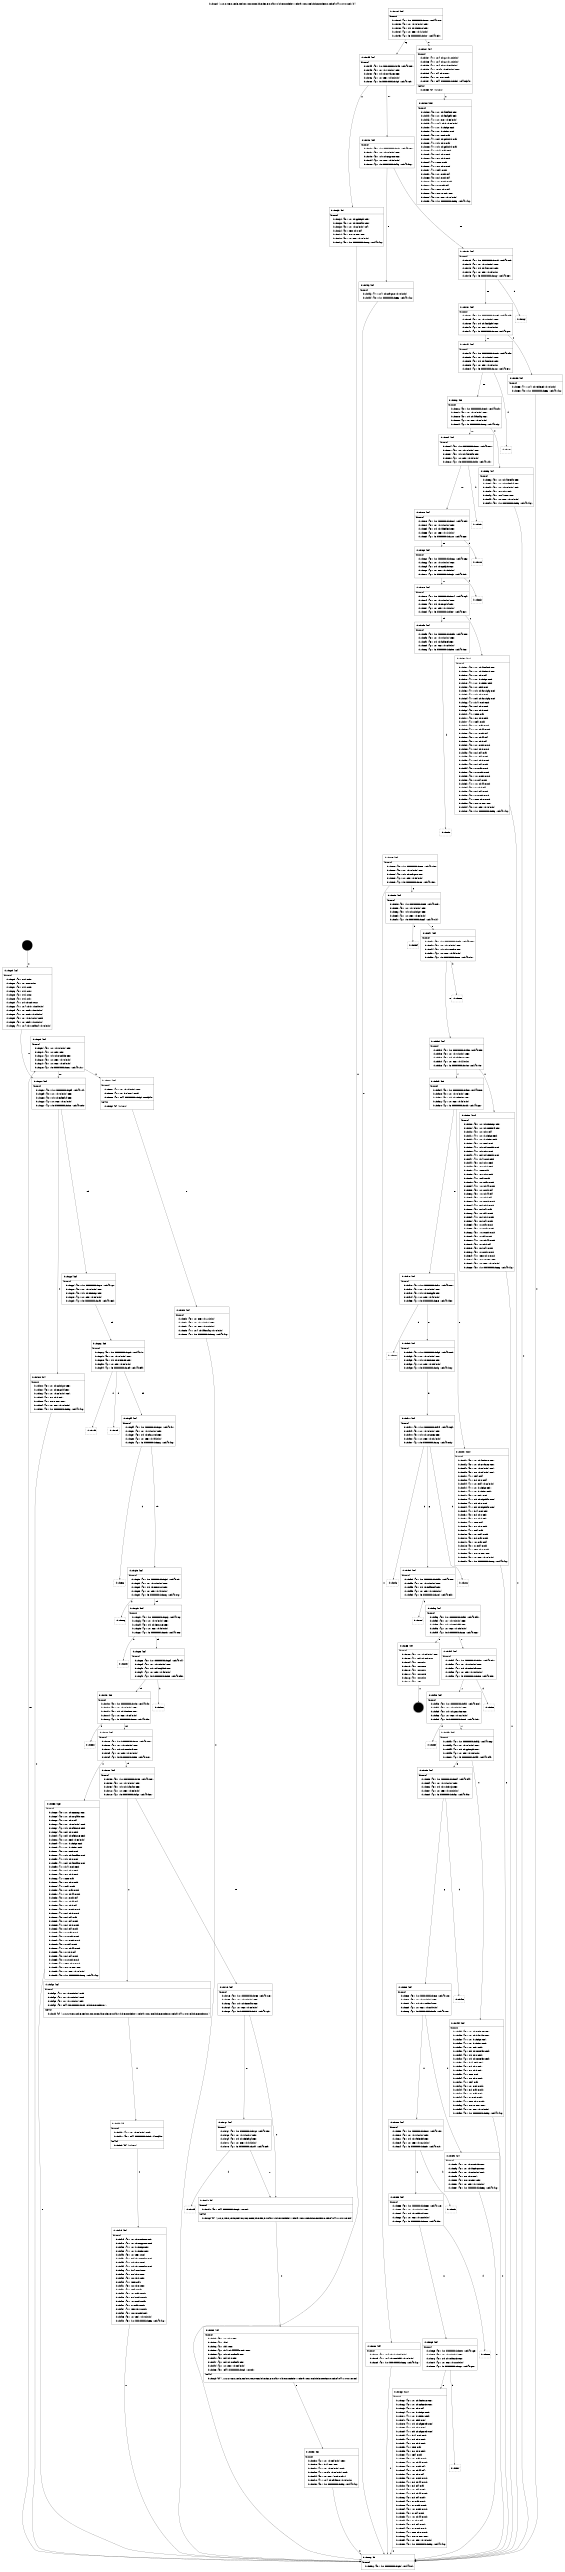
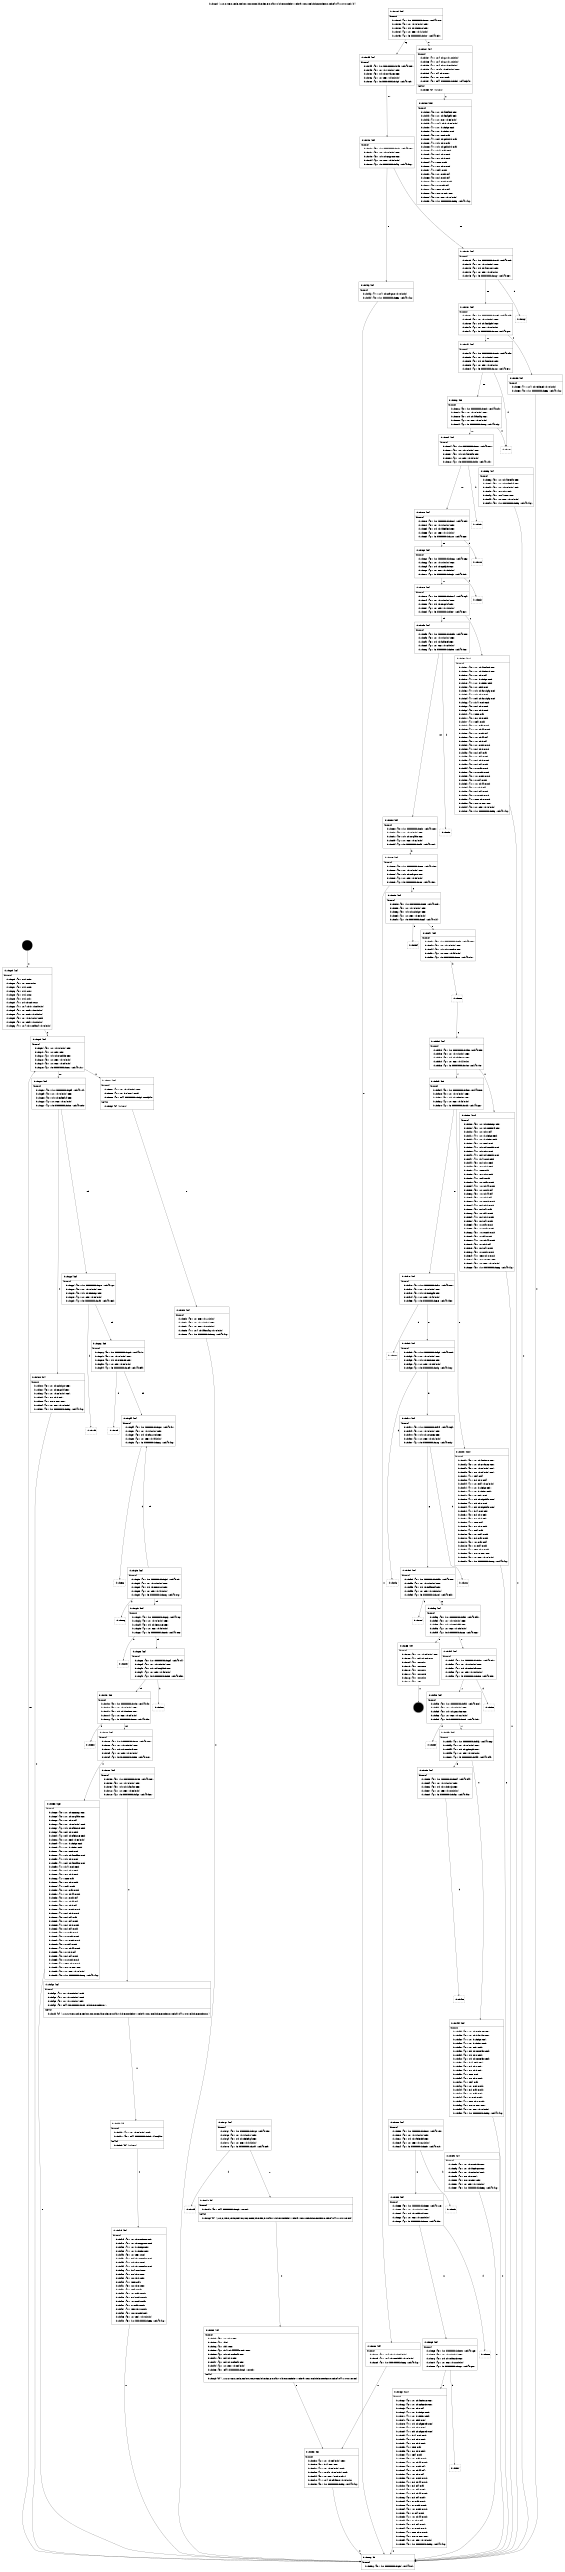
node "0x401d60 [27]": removed
edge "0x401816 [25]" -> "0x401ae6 [27]": now "0x401816 [25]" -> "0x402484"
node "0x4018ac [25]": added
edge "0x4018f7 [25]" -> "0x401910 [25]": now "0x402353" -> "0x401910 [25]"
edge "0x401610 [45]" -> "0x401654 [25]": now "0x401610 [45]" -> "0x40163d [23]"
edge "0x401686 [25]" -> "0x402490": now "0x40166d [25]" -> "0x402490"
edge "0x40169f [25]" -> "0x4016b8 [25]": reversed
edge "0x401974 [25]" -> "0x4021b6": now "0x40195b [25]" -> "0x4021b6"
edge "0x40198d [25]" -> "0x4019a6 [25]": added, label "5"
edge "0x40171c [25]" -> "0x401735 [25]": removed, label "19"
node "0x40174e [25]": removed
node "0x401a23 [25]": removed
edge "0x402422 [19]" -> "0x402556 [5]": now "0x402422 [19]" -> "0x401da8 [32]"
